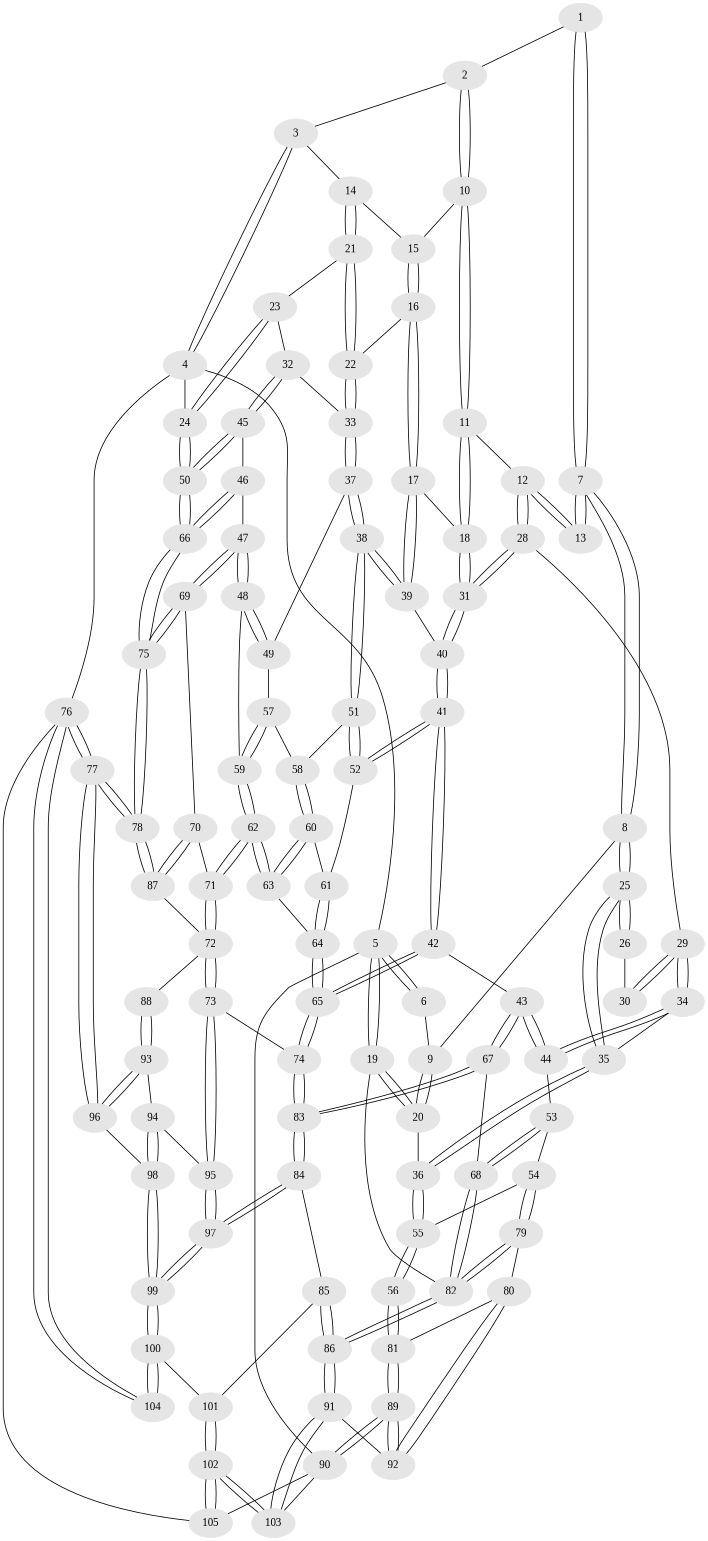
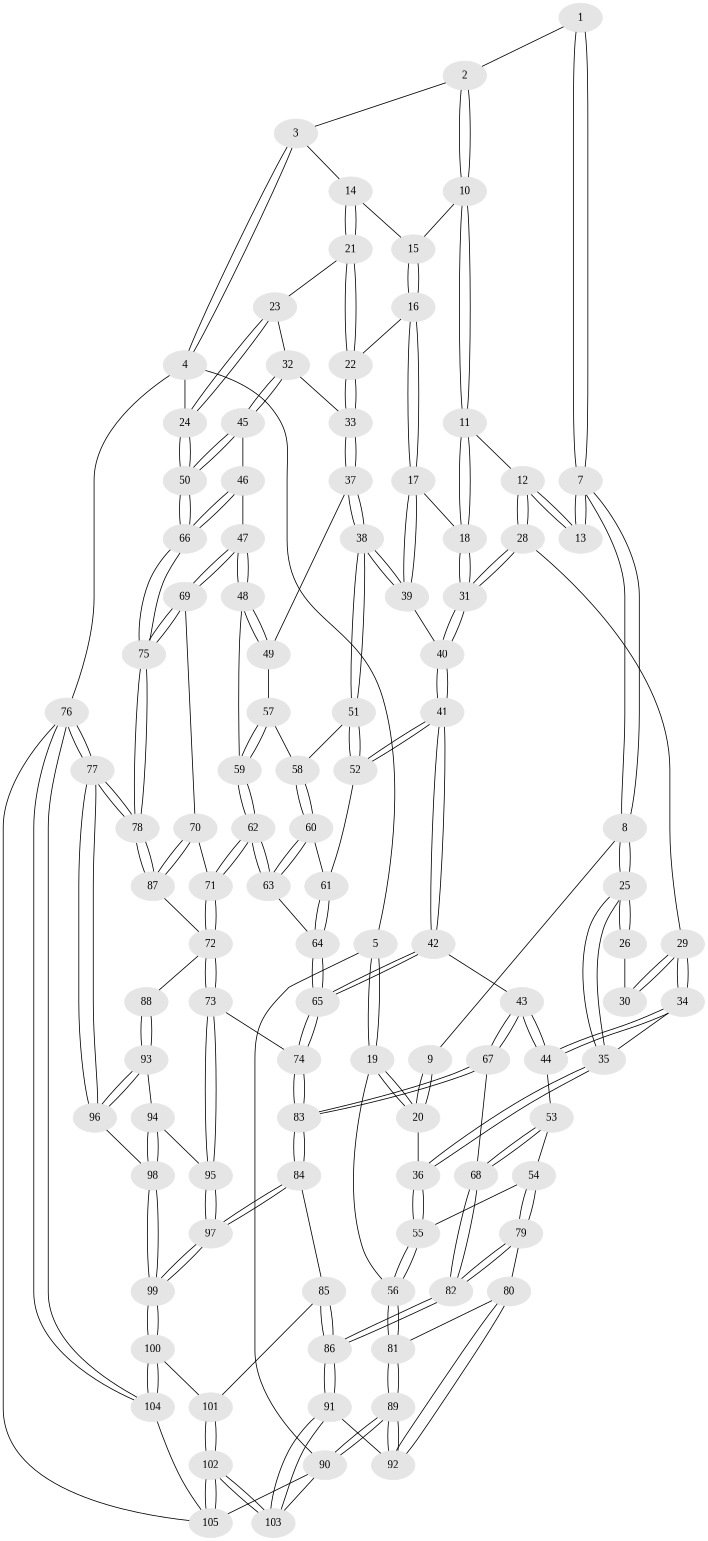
node "6": removed
edge "19" -- "82": now "19" -- "56"
edge "104" -- "105": added
